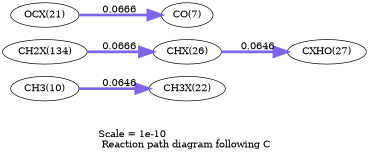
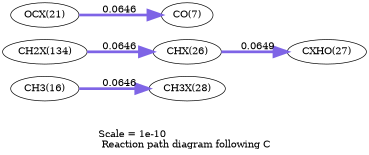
edge "OCX(21)" -> "CO(7)": label " 0.0666" -> " 0.0646"
edge "CH2X(134)" -> "CHX(26)": label " 0.0666" -> " 0.0646"
edge "CHX(26)" -> "CXHO(27)": label " 0.0646" -> " 0.0649"
node "CH3(10)": label "CH3(10)" -> "CH3(16)"
node "CH3X(22)": label "CH3X(22)" -> "CH3X(28)"
